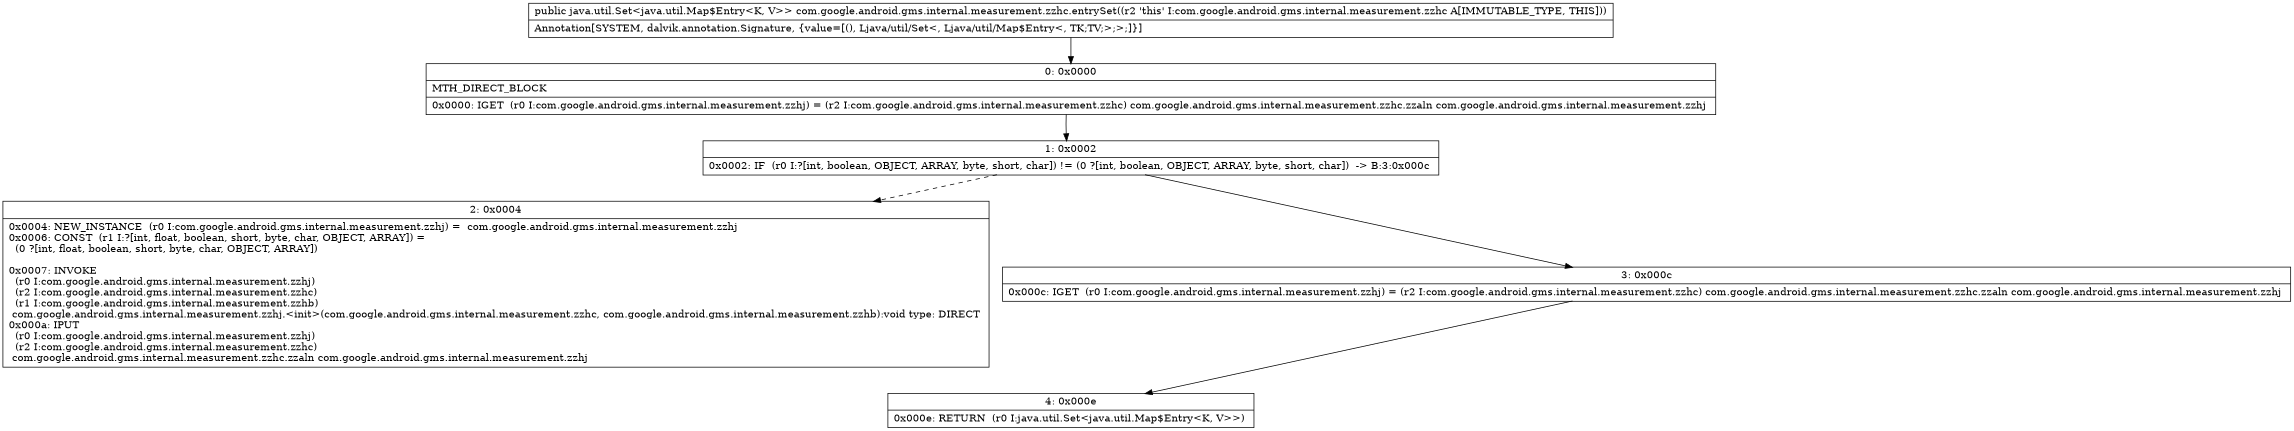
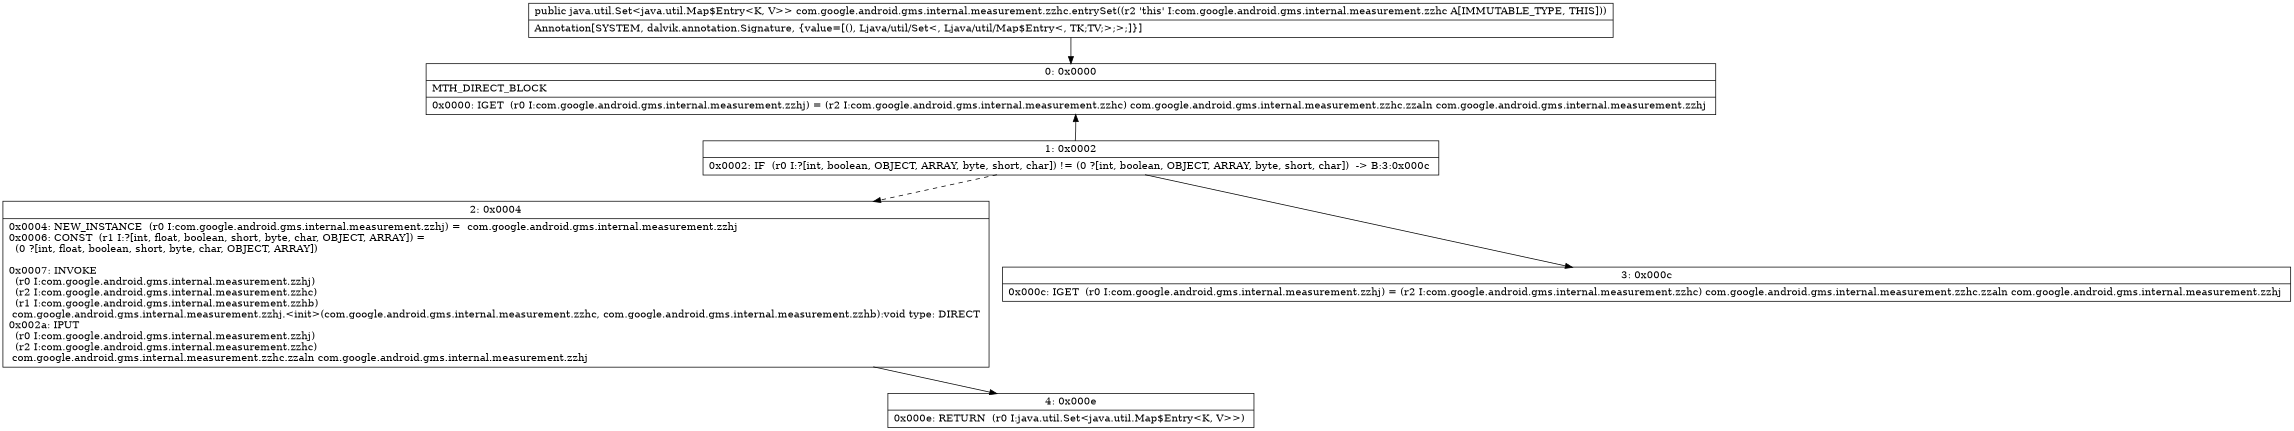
edge "0: 0x0000" -> "1: 0x0002": reversed
node "2: 0x0004": text "0x000a: IPUT" -> "0x002a: IPUT"
edge "3: 0x000c" -> "4: 0x000e": now "2: 0x0004" -> "4: 0x000e"
